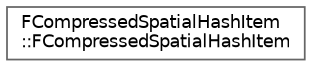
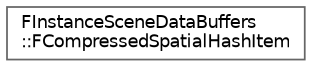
node "FCompressedSpatialHashItem ::FCompressedSpatialHashItem": label "FCompressedSpatialHashItem ::FCompressedSpatialHashItem" -> "FInstanceSceneDataBuffers ::FCompressedSpatialHashItem"
